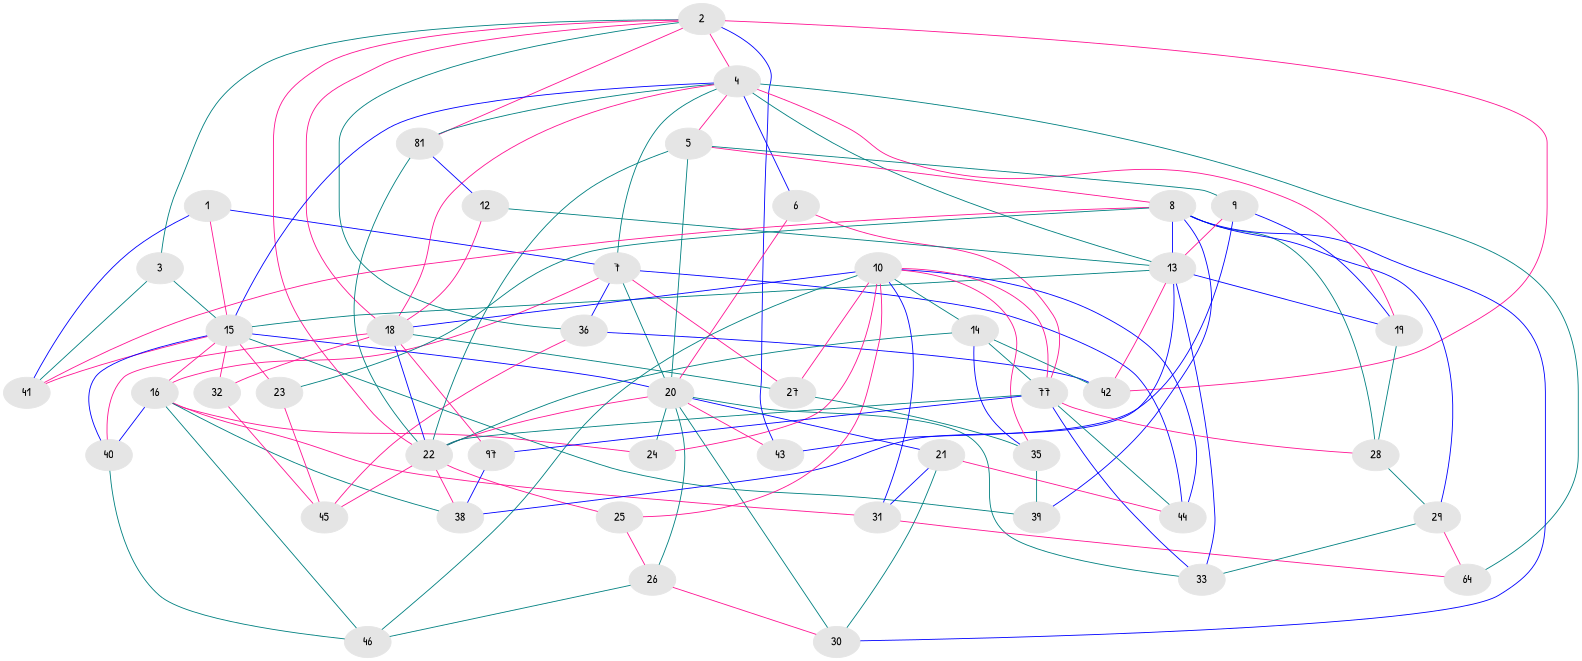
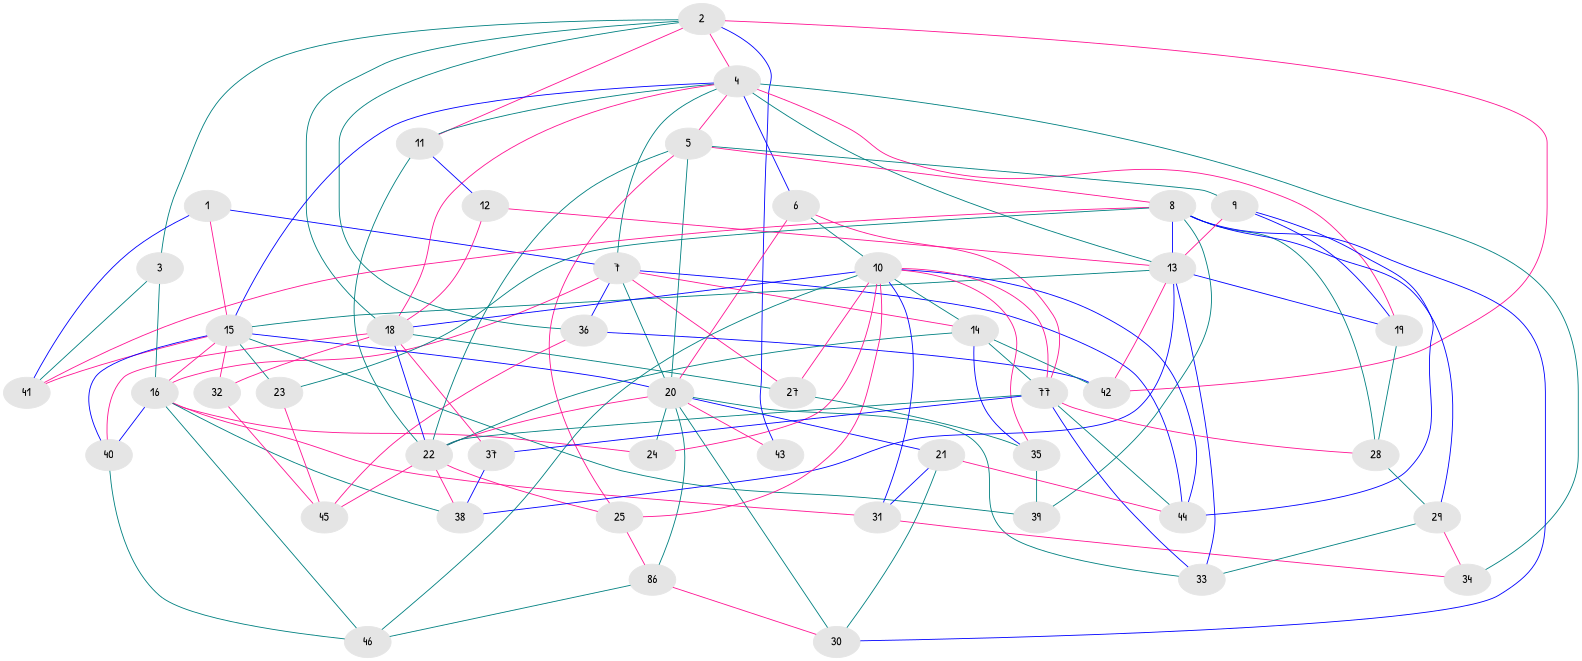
edge "2" -- "18": color deeppink -> teal
edge "2" -- "22": removed
node "81": label "81" -> "11"
edge "12" -- "13": color teal -> deeppink
edge "6" -- "10": added
edge "3" -- "15": now "3" -- "16"
edge "7" -- "14": added
edge "5" -- "25": added
edge "15" -- "23": color deeppink -> teal
edge "9" -- "43": now "9" -- "44"
edge "8" -- "39": color blue -> teal
node "97": label "97" -> "37"
node "26": label "26" -> "86"
node "64": label "64" -> "34"
